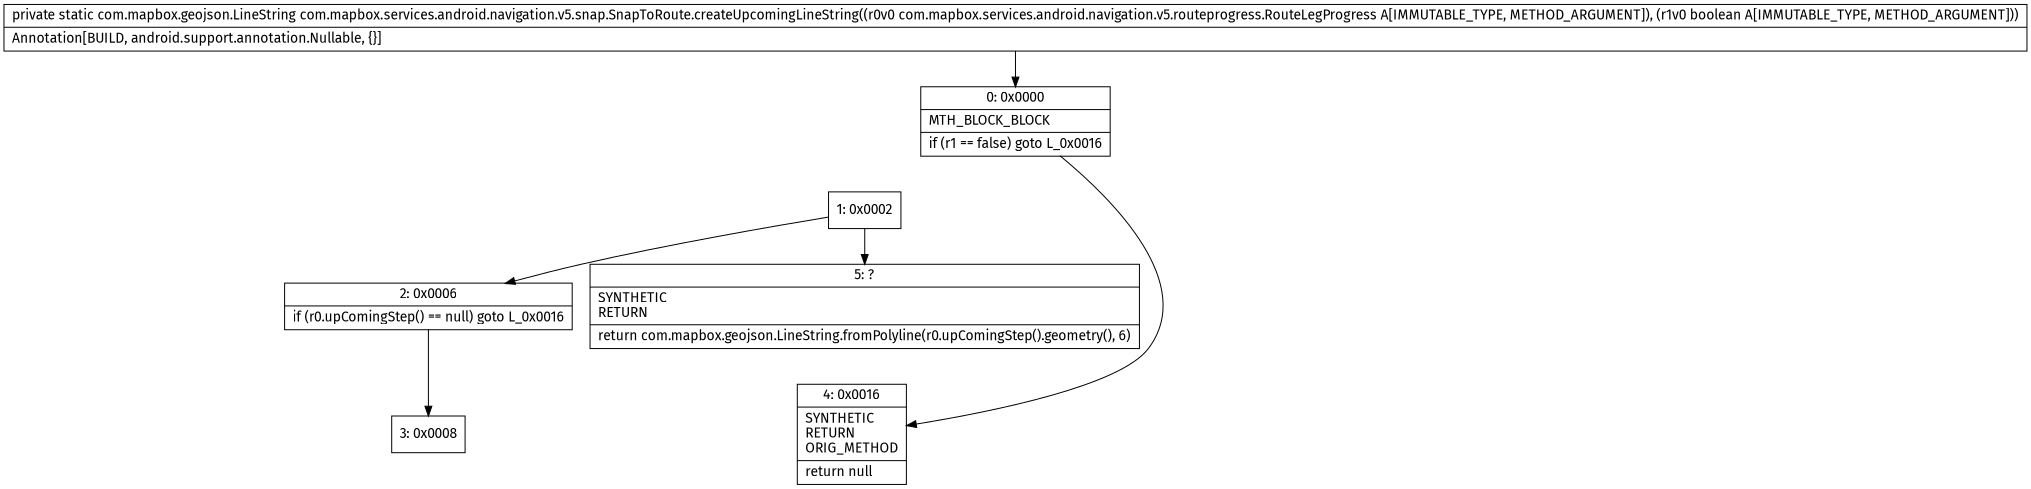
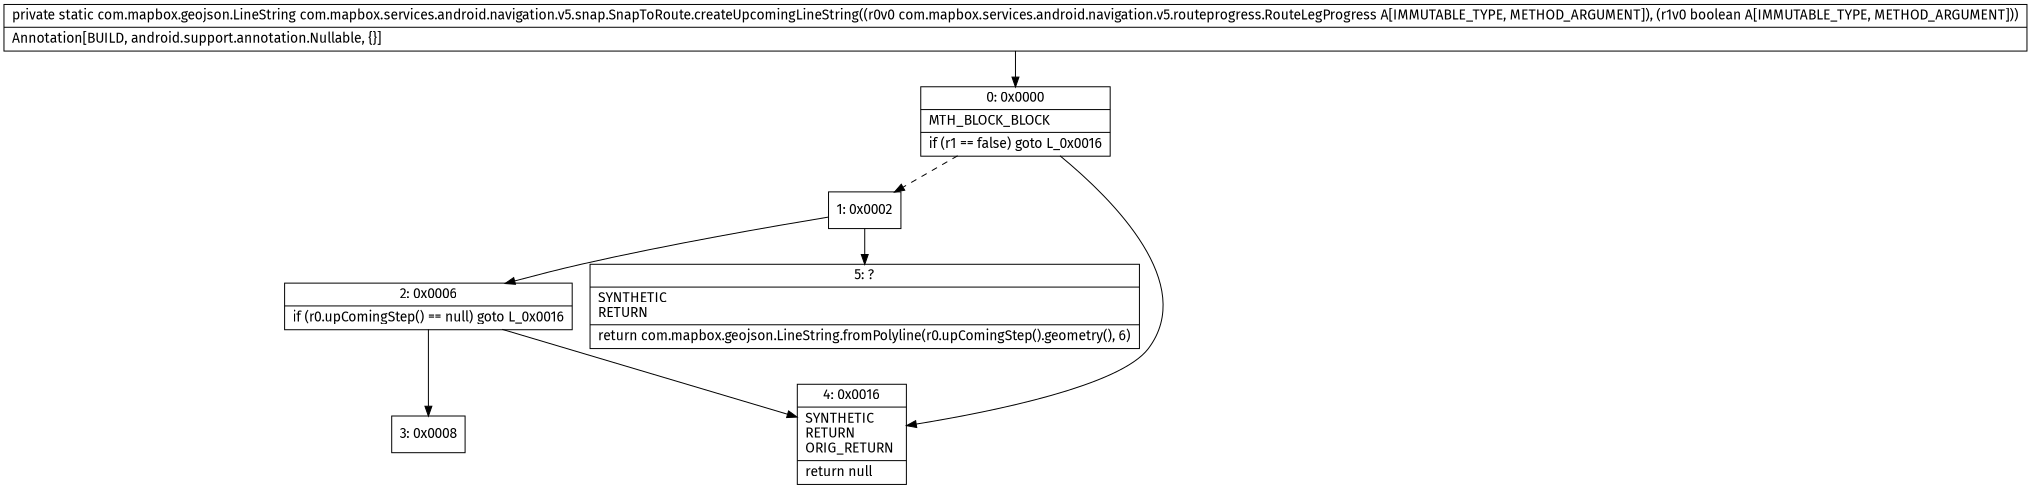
edge "0: 0x0000" -> "1: 0x0002": added
edge "2: 0x0006" -> "4: 0x0016": added
node "4: 0x0016": text "ORIG_METHOD" -> "ORIG_RETURN"
